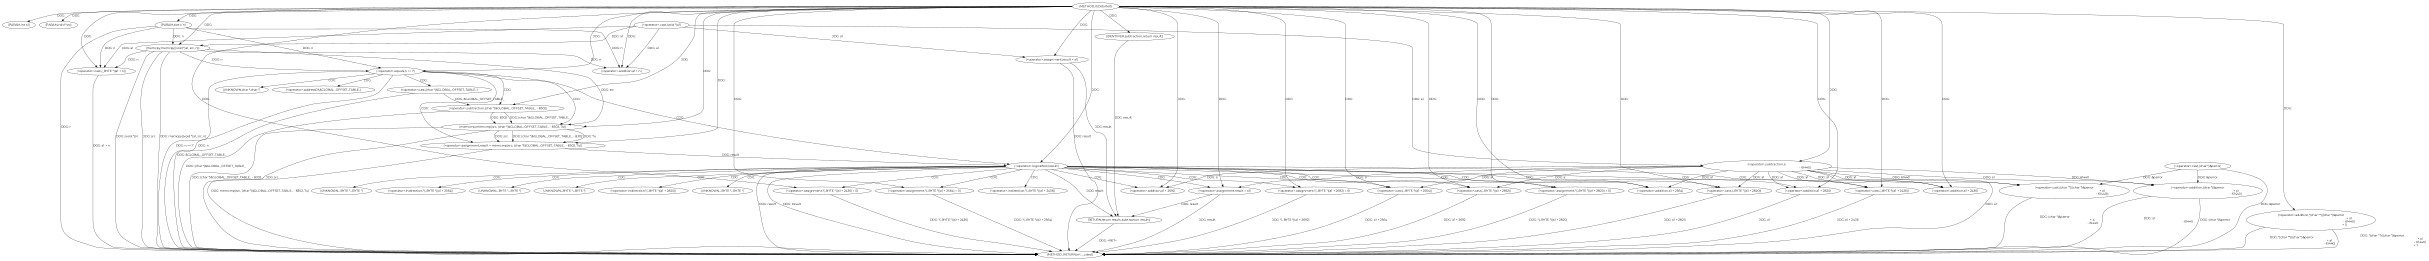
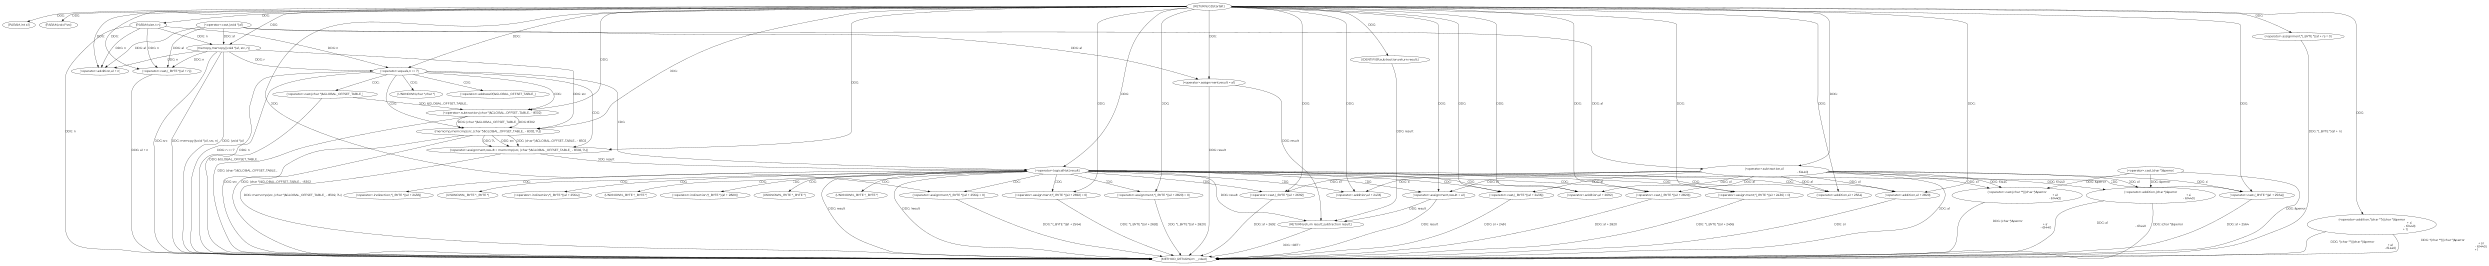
node "(METHOD,IGDstartelt)": label "(METHOD,IGDstartelt)" -> "(RETURN,IGDstartelt)"
node "(<operator>.assignment,*(_BYTE *)(a1 + n) = 0)": added
